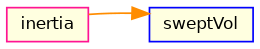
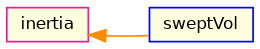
edge "inertia" -> "sweptVol": reversed
